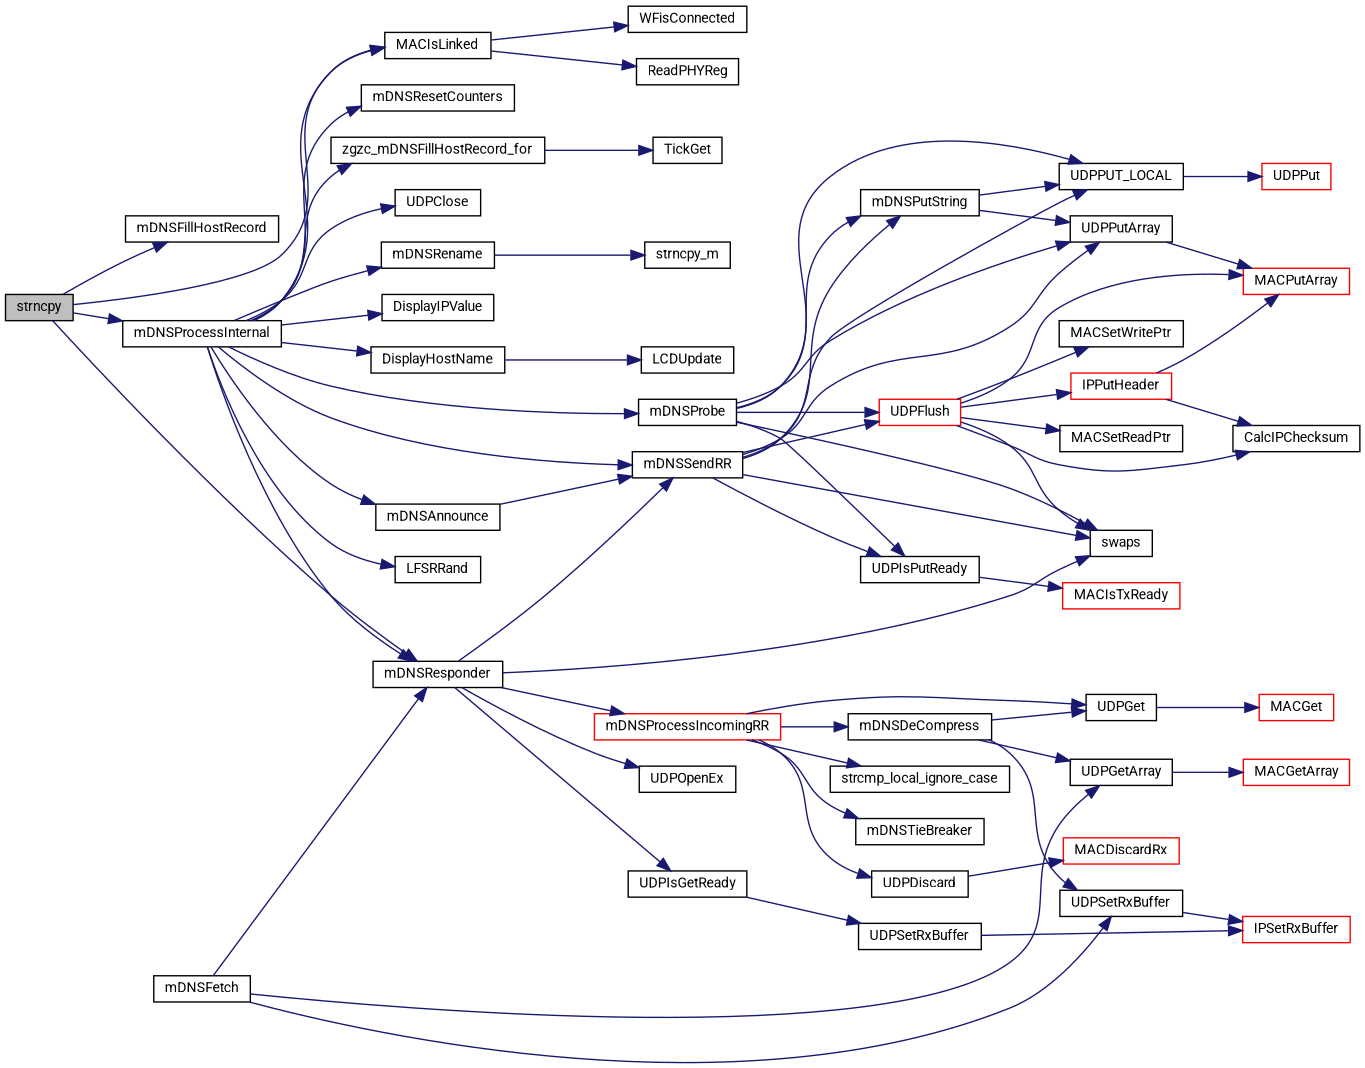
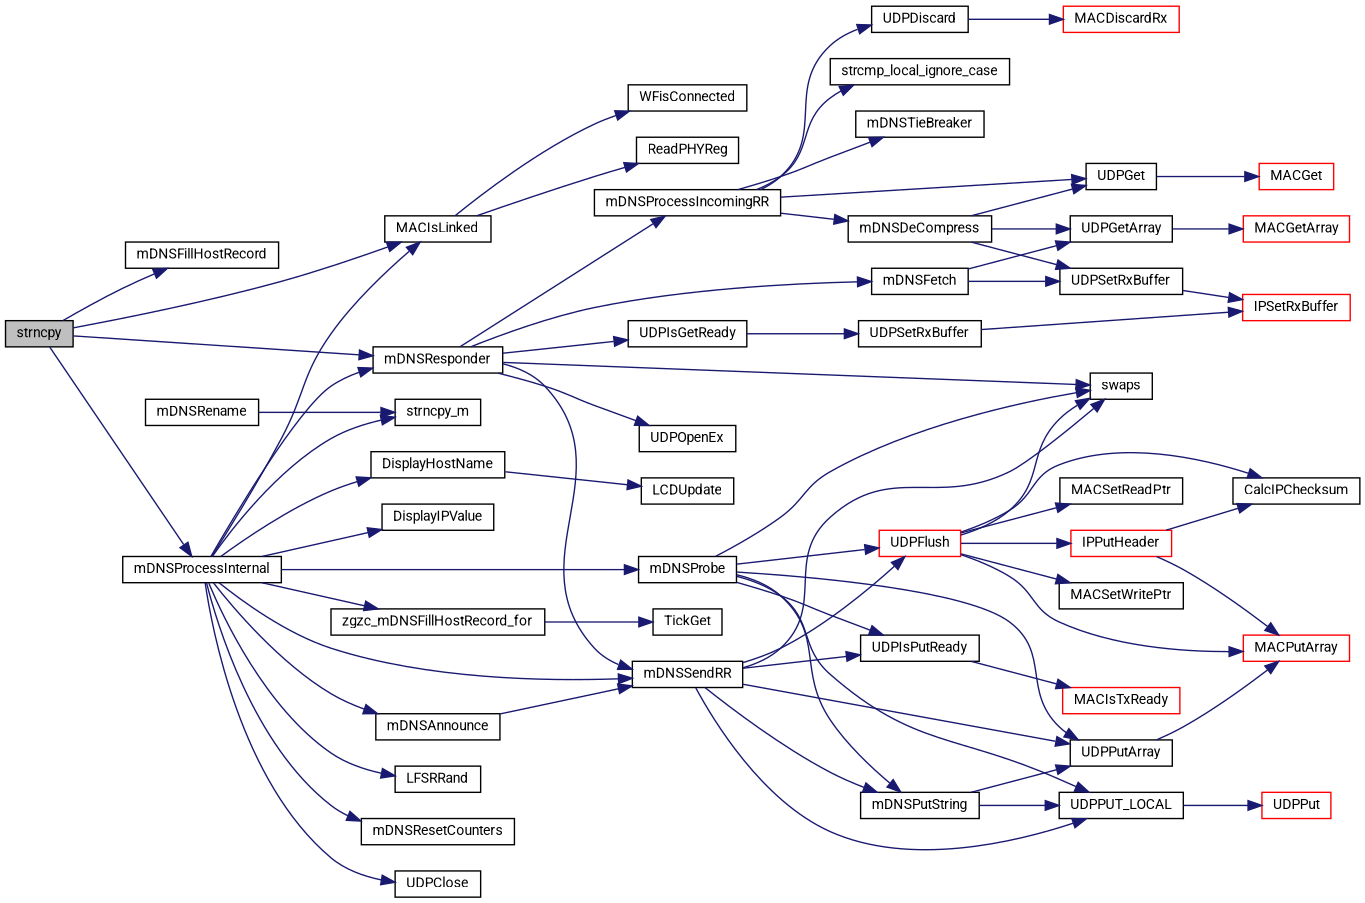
edge "mDNSProcessInternal" -> "mDNSRename": now "mDNSProcessInternal" -> "strncpy_m"
node "mDNSProcessIncomingRR": color red -> black
edge "mDNSFetch" -> "mDNSResponder": reversed
